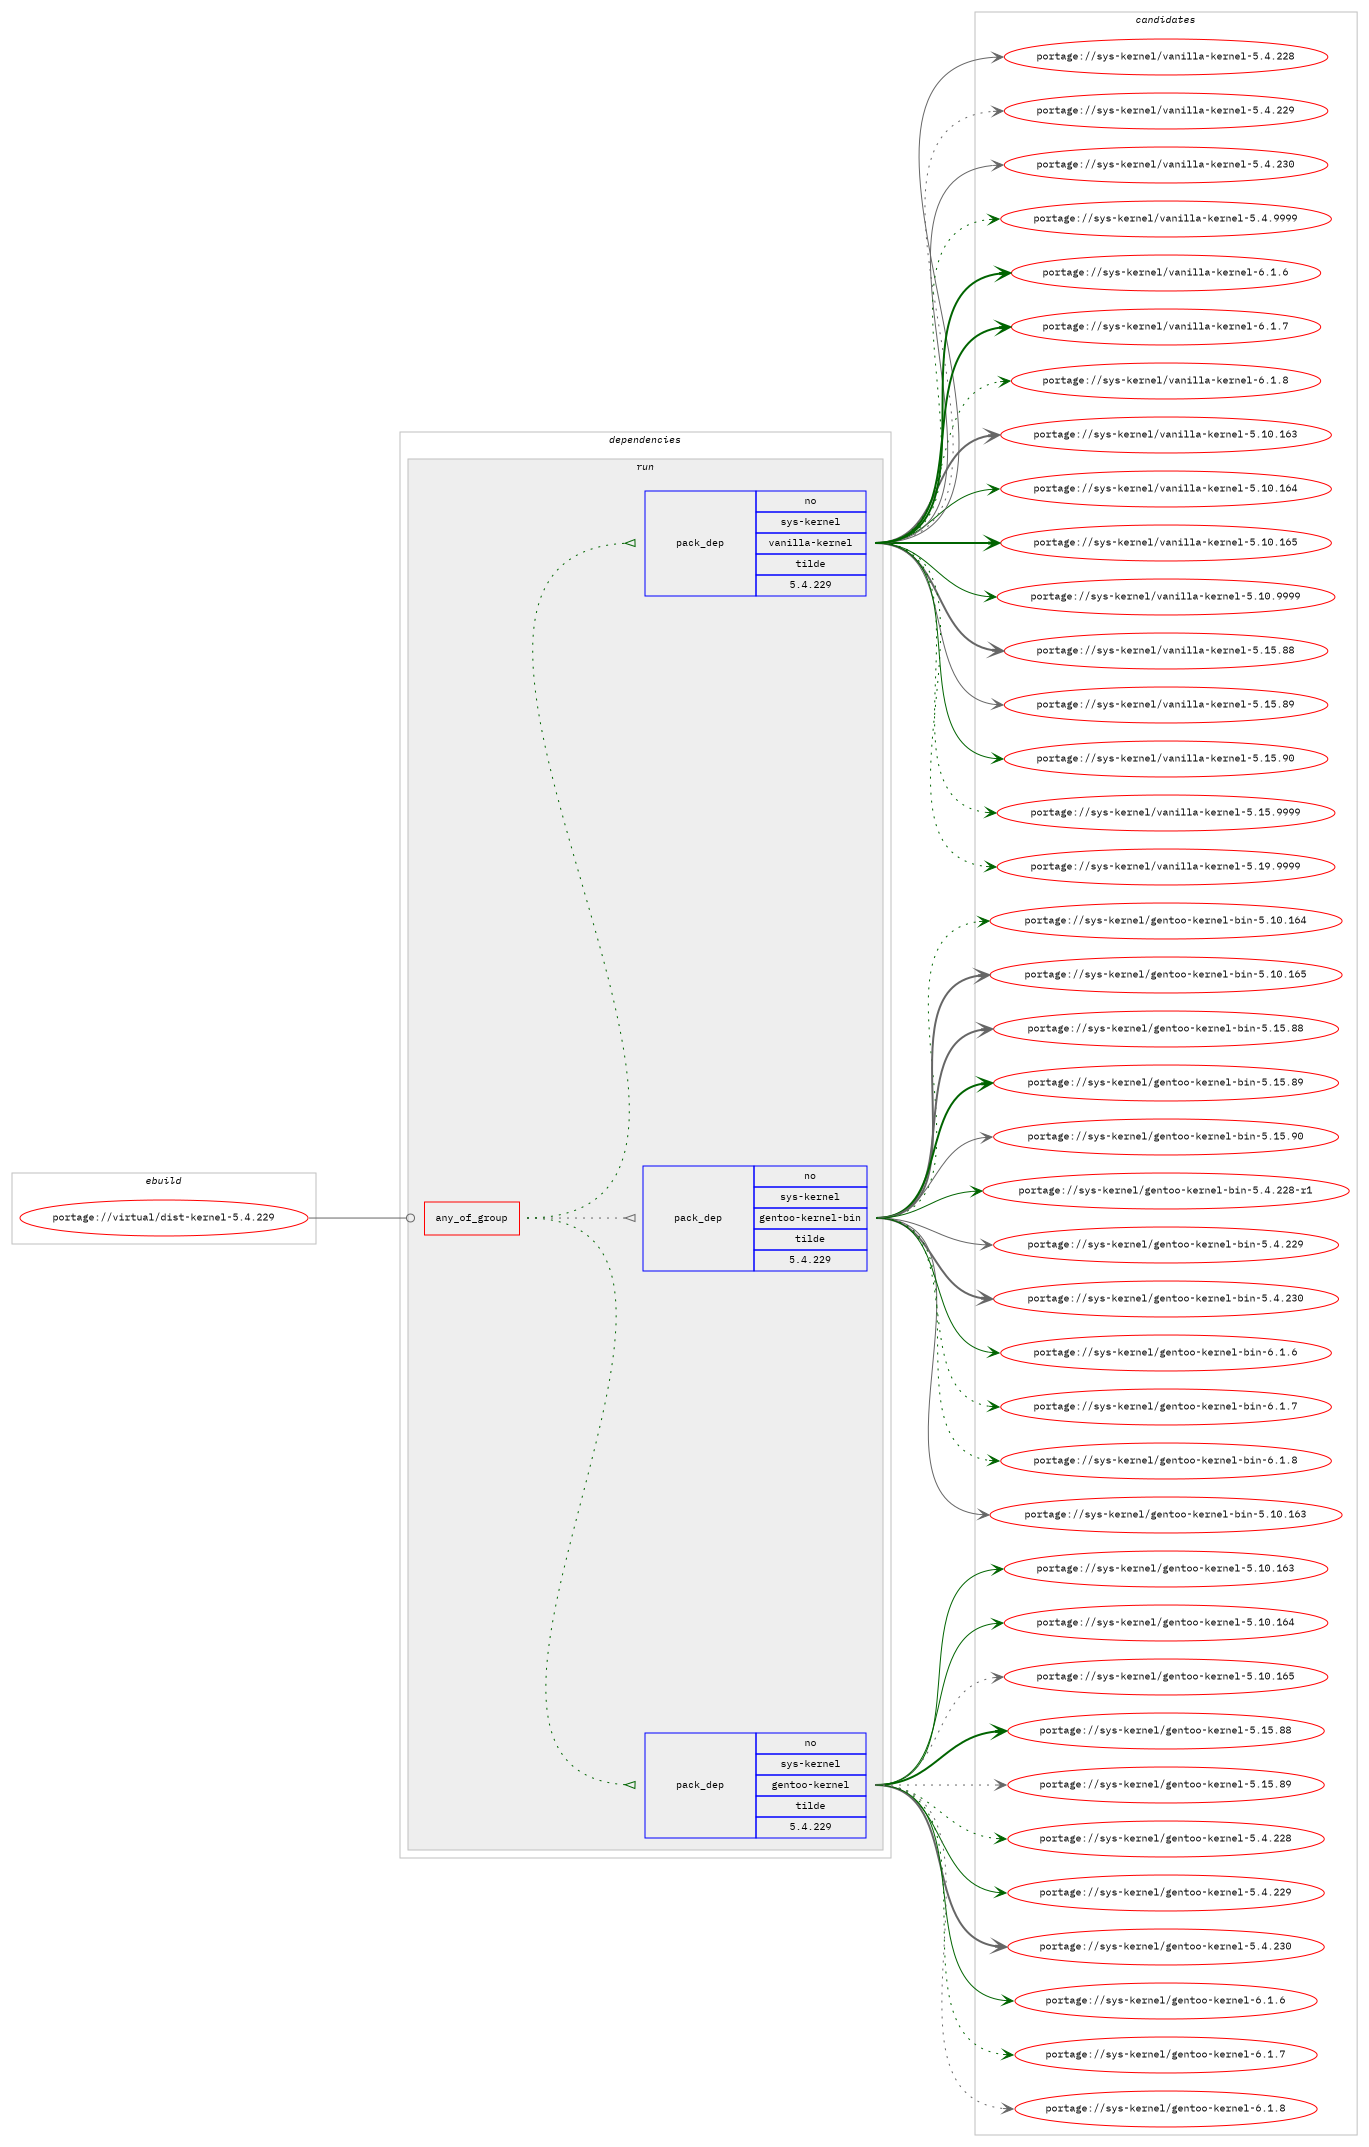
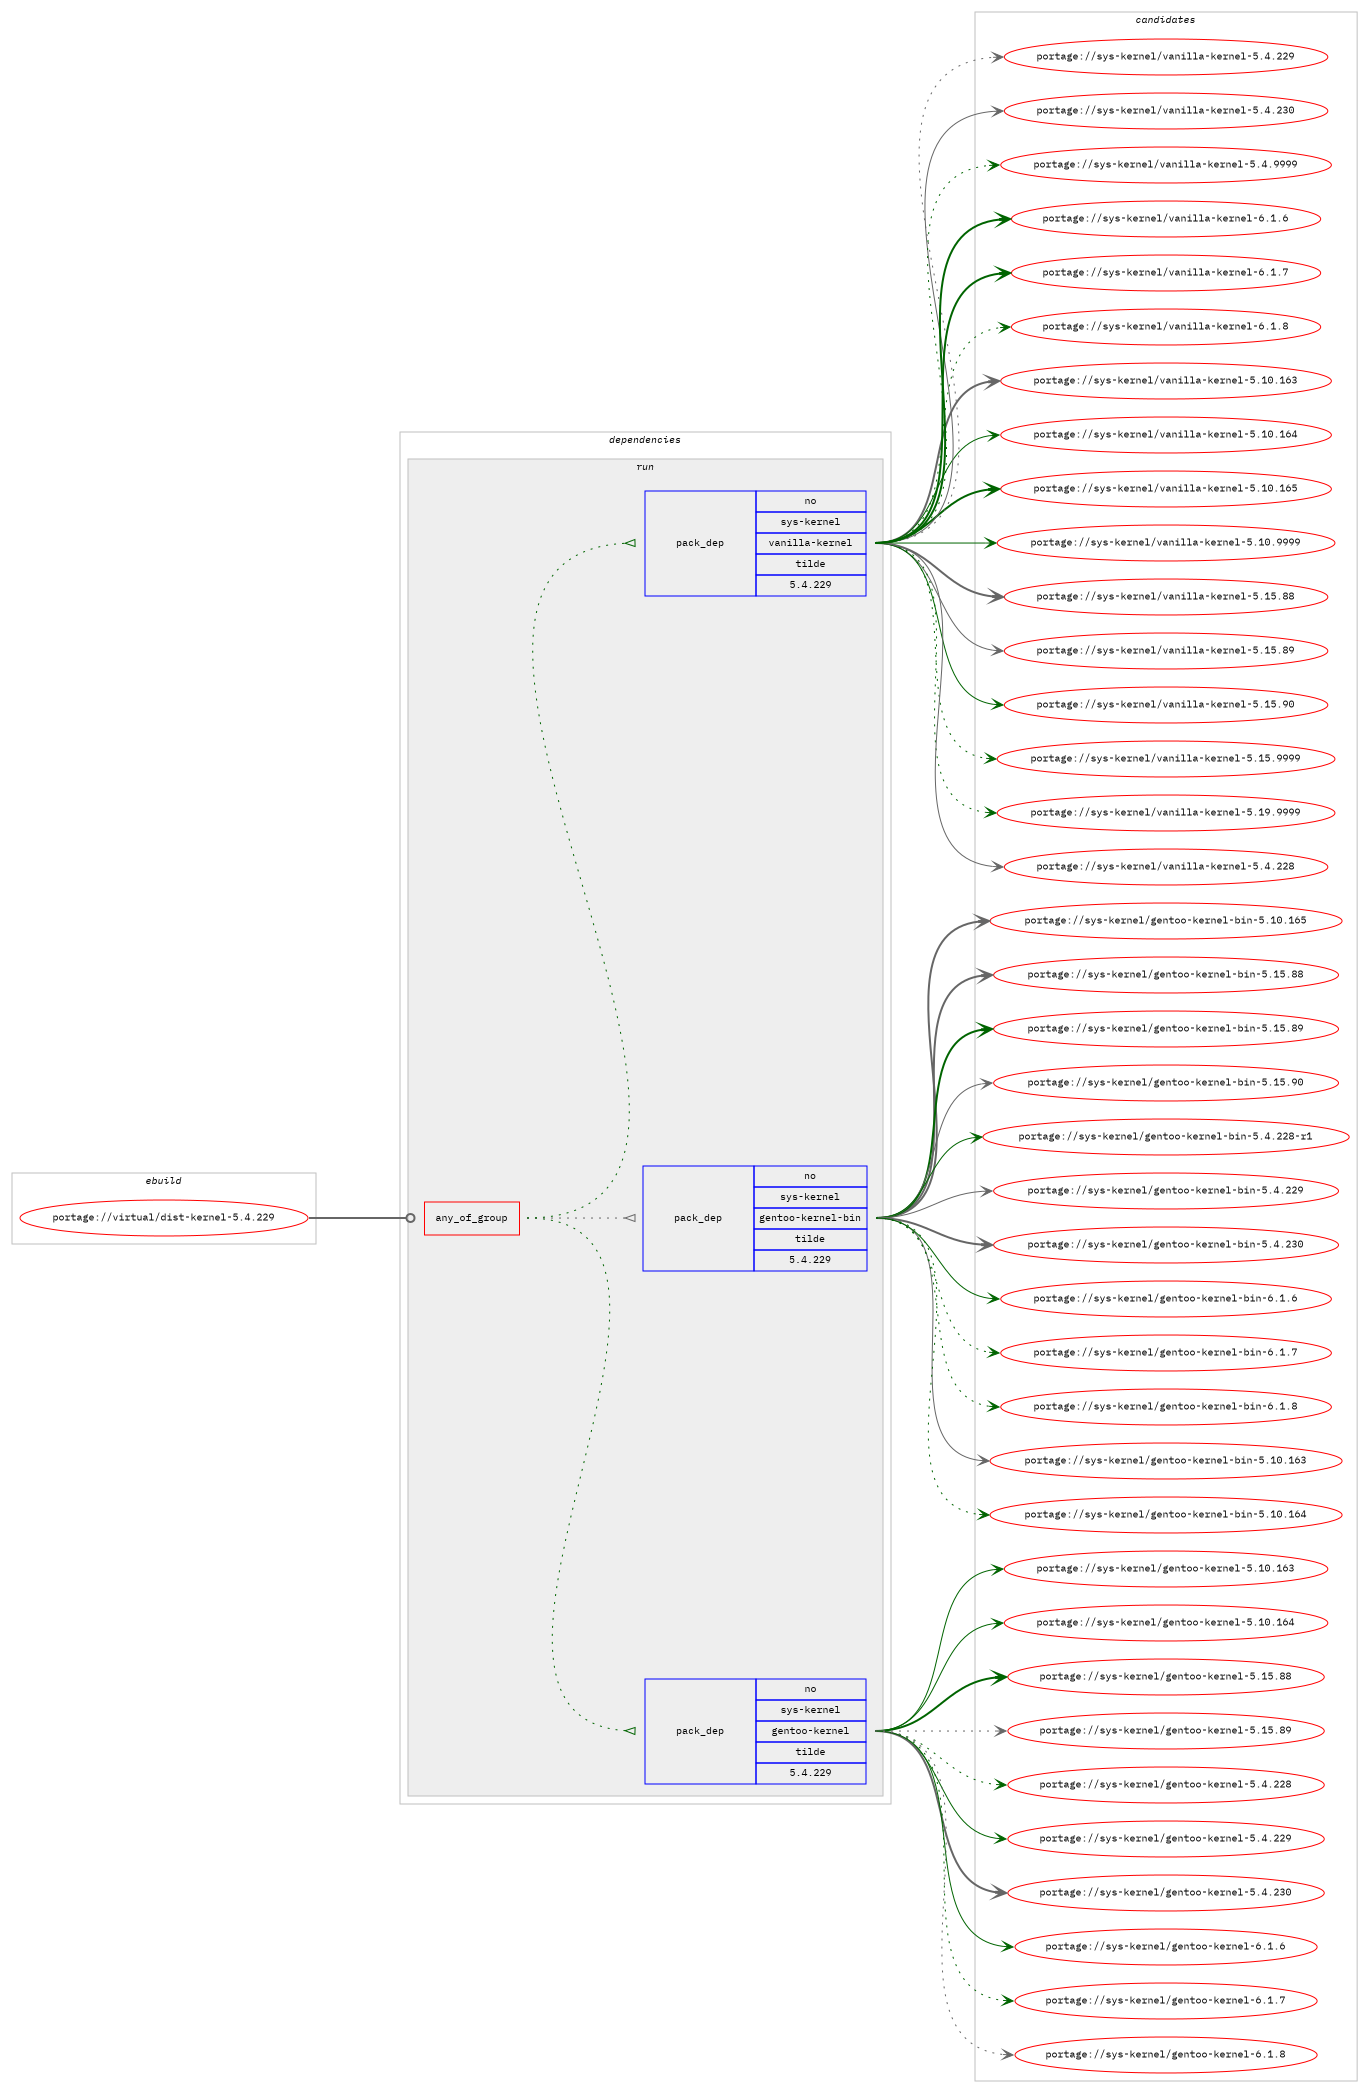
edge "portage://virtual/dist-kernel-5.4.229" -> "any_of_group": style solid -> bold
node "portage://sys-kernel/gentoo-kernel-5.10.165": removed
